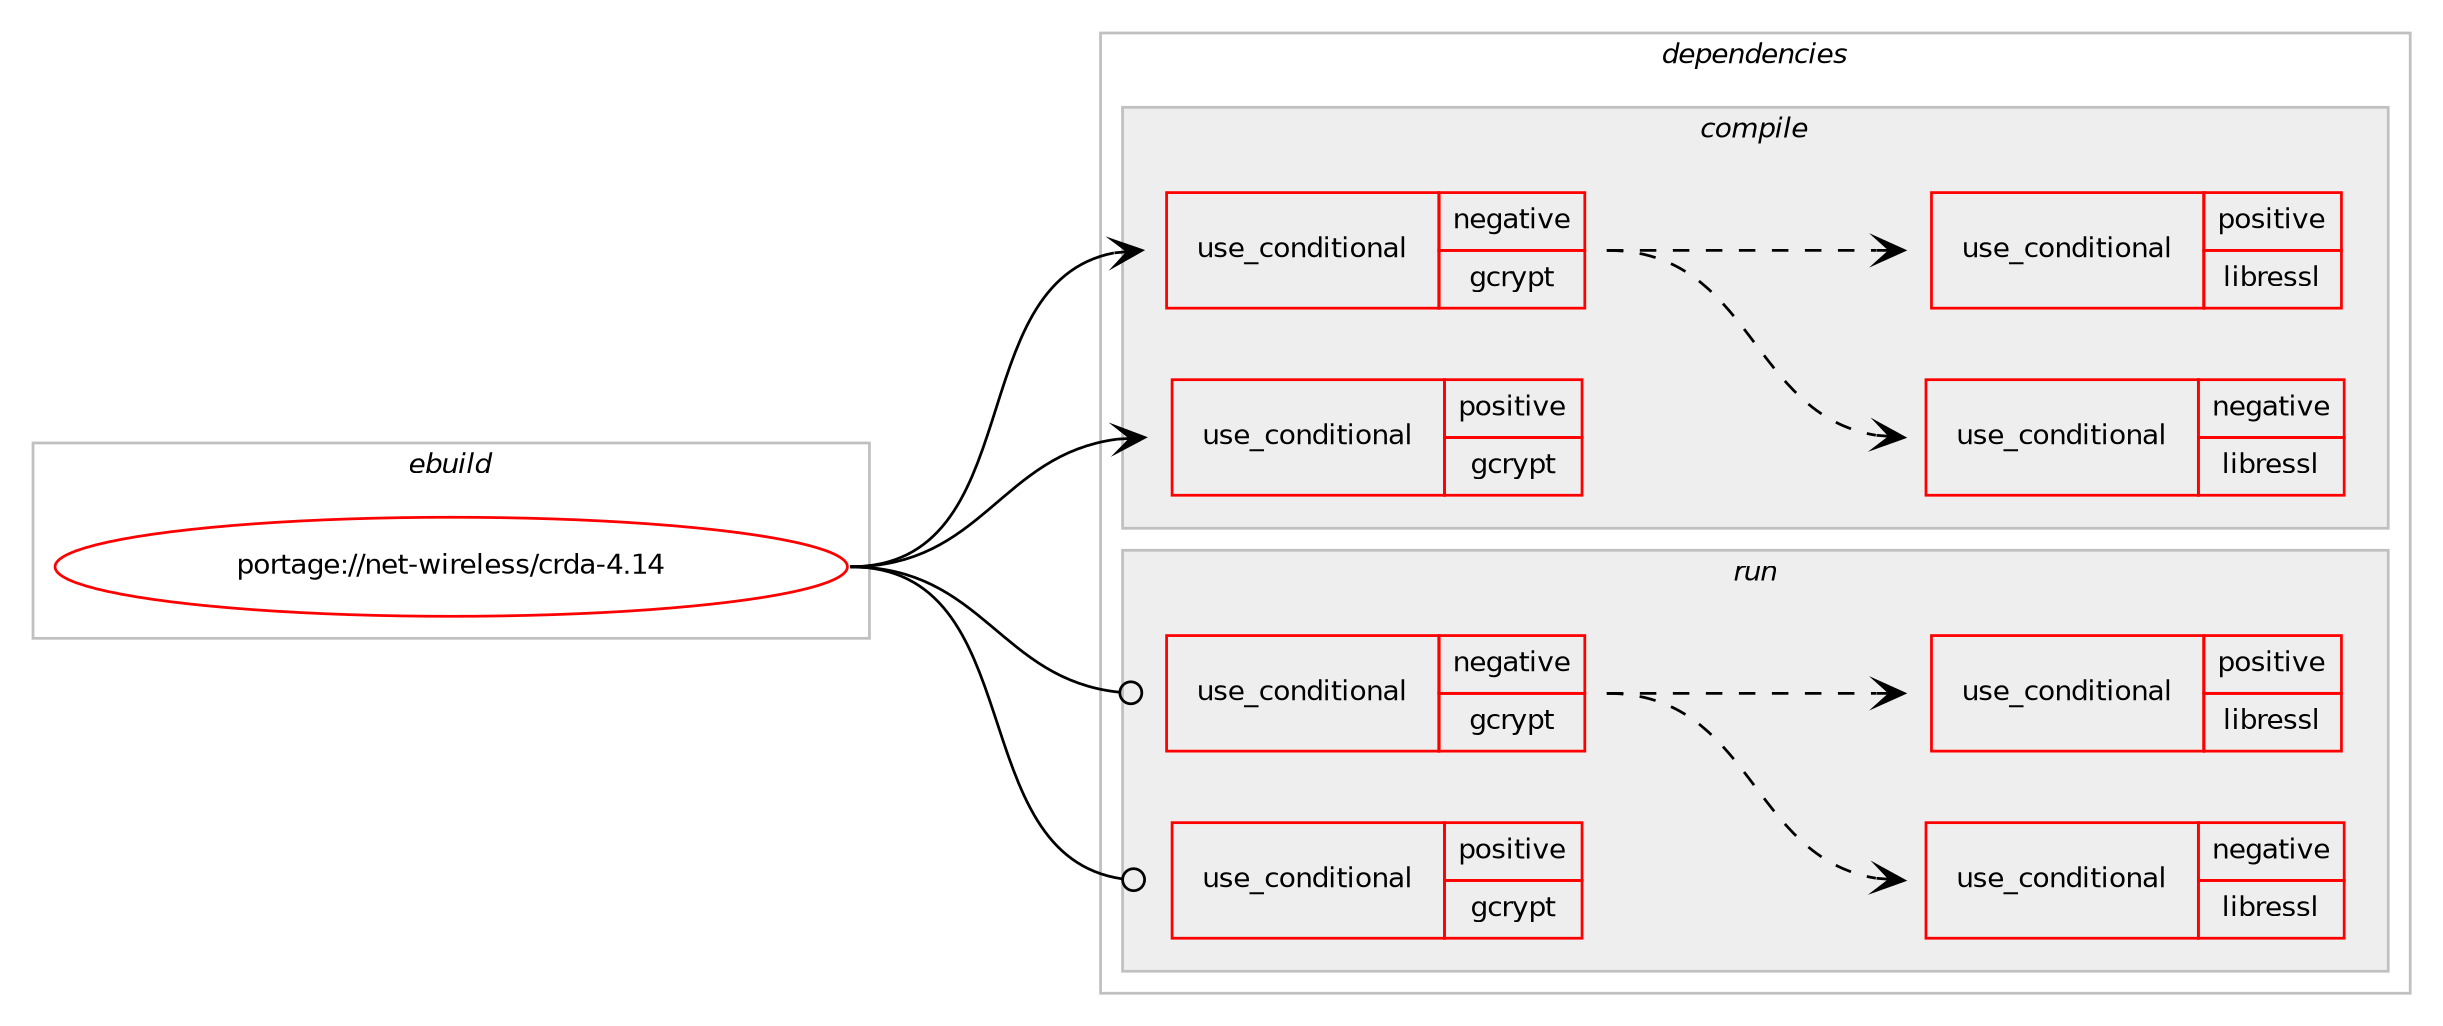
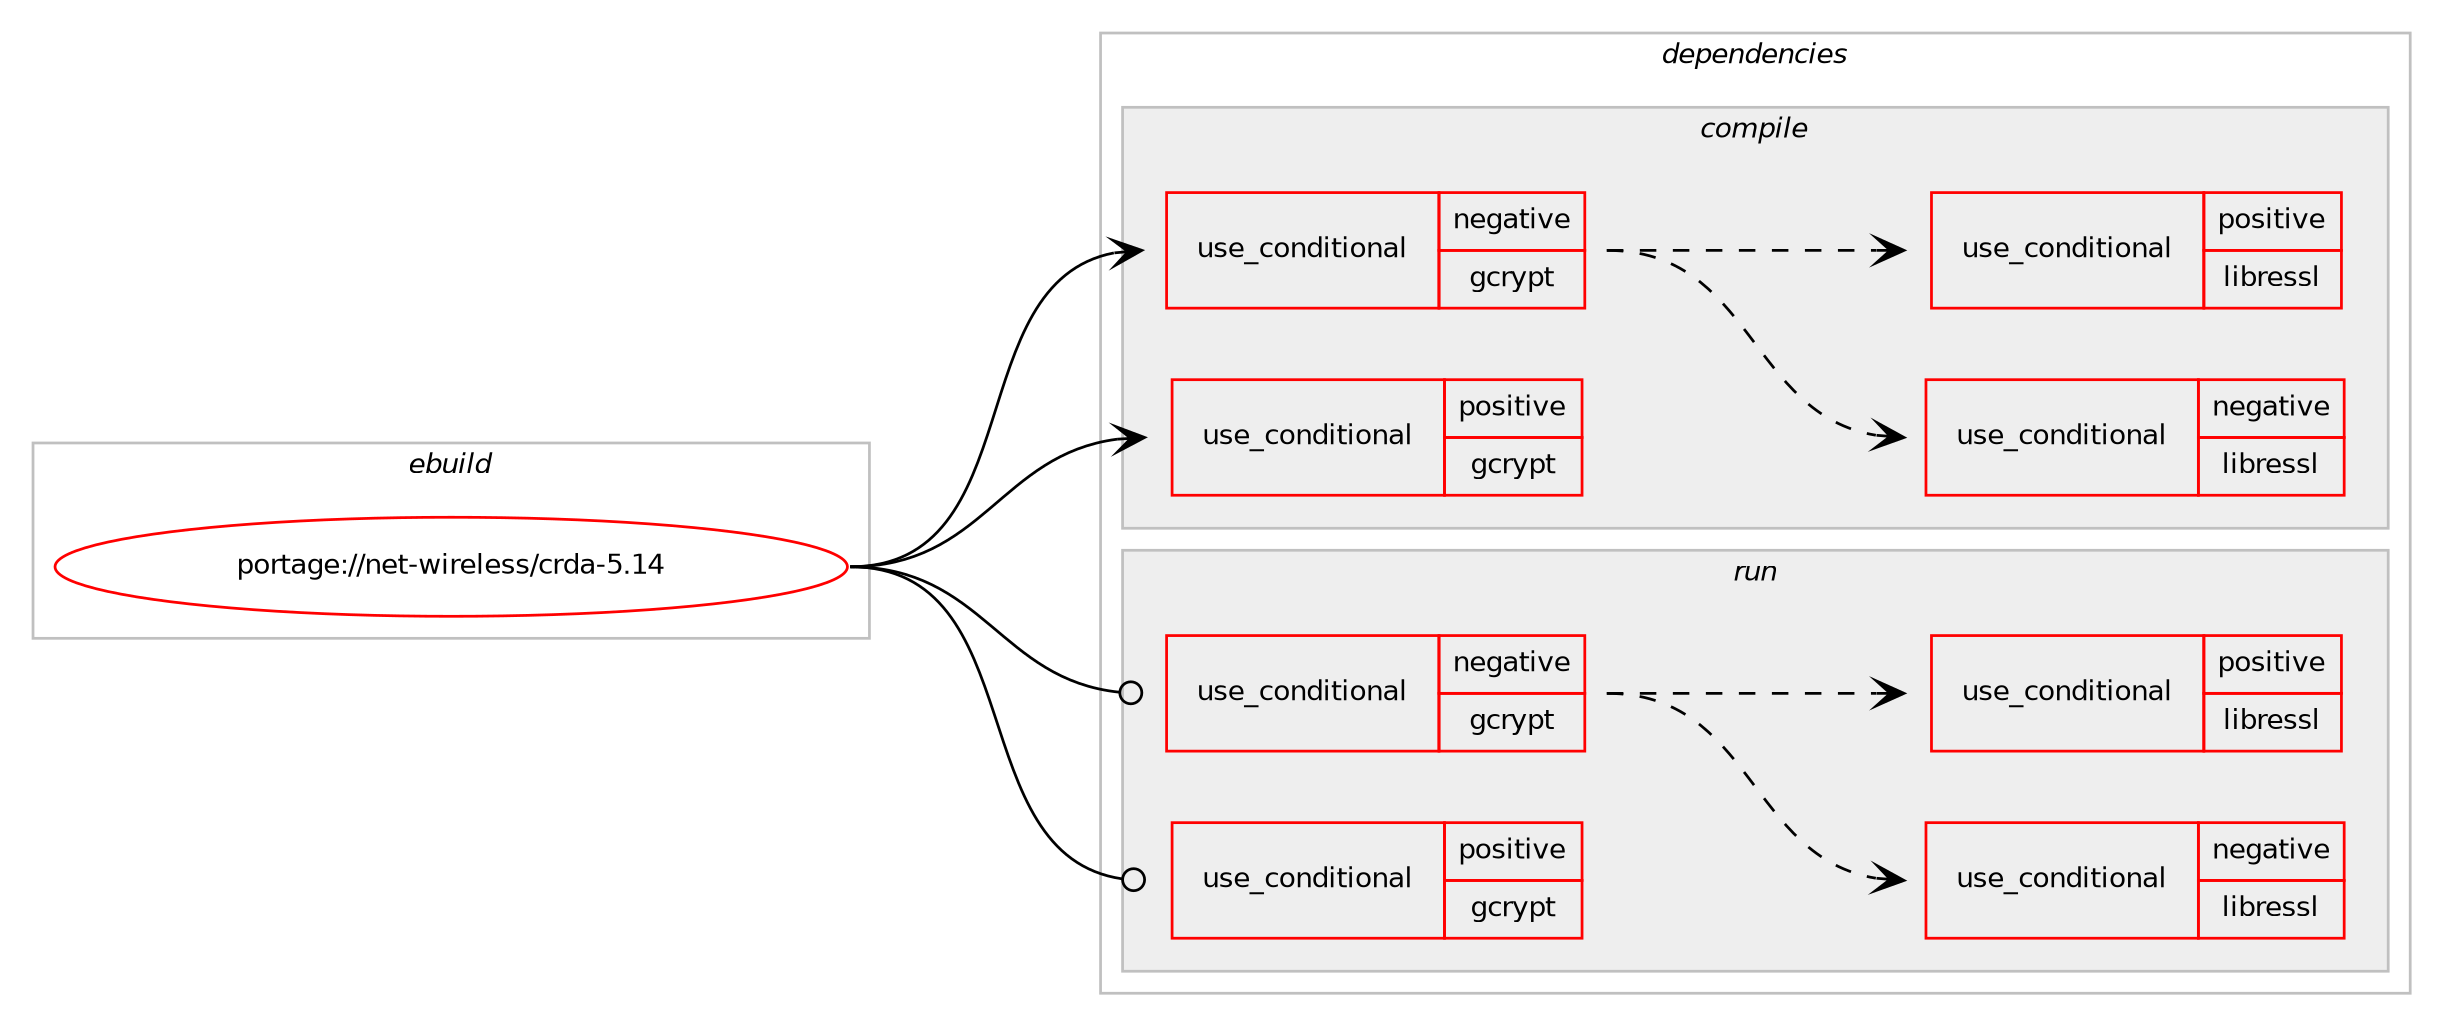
node "portage://net-wireless/crda-4.14": label "portage://net-wireless/crda-4.14" -> "portage://net-wireless/crda-5.14"
